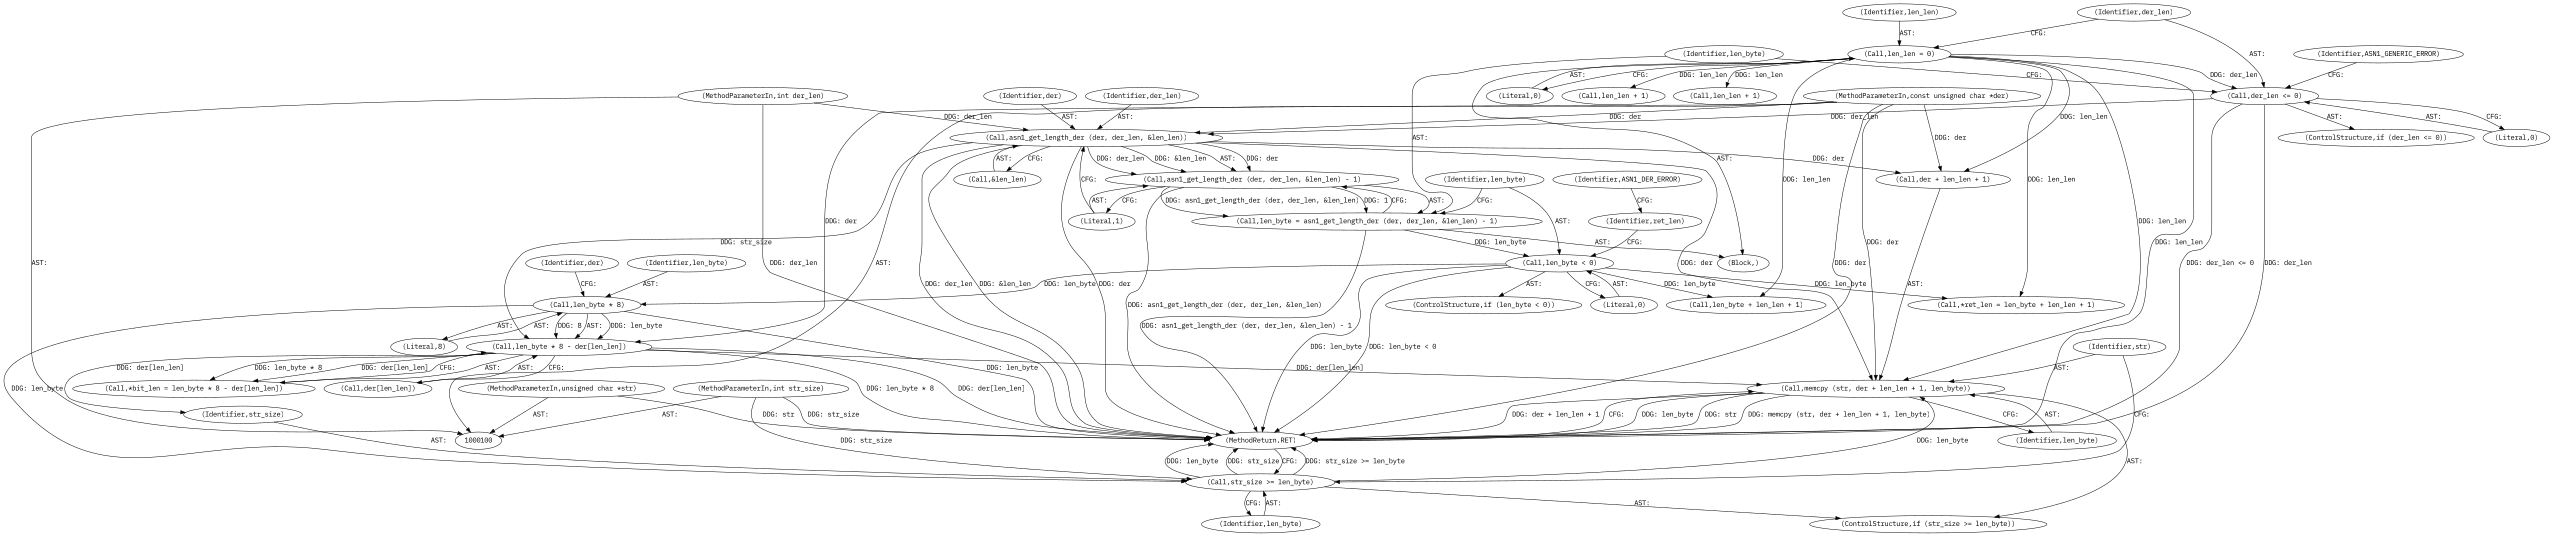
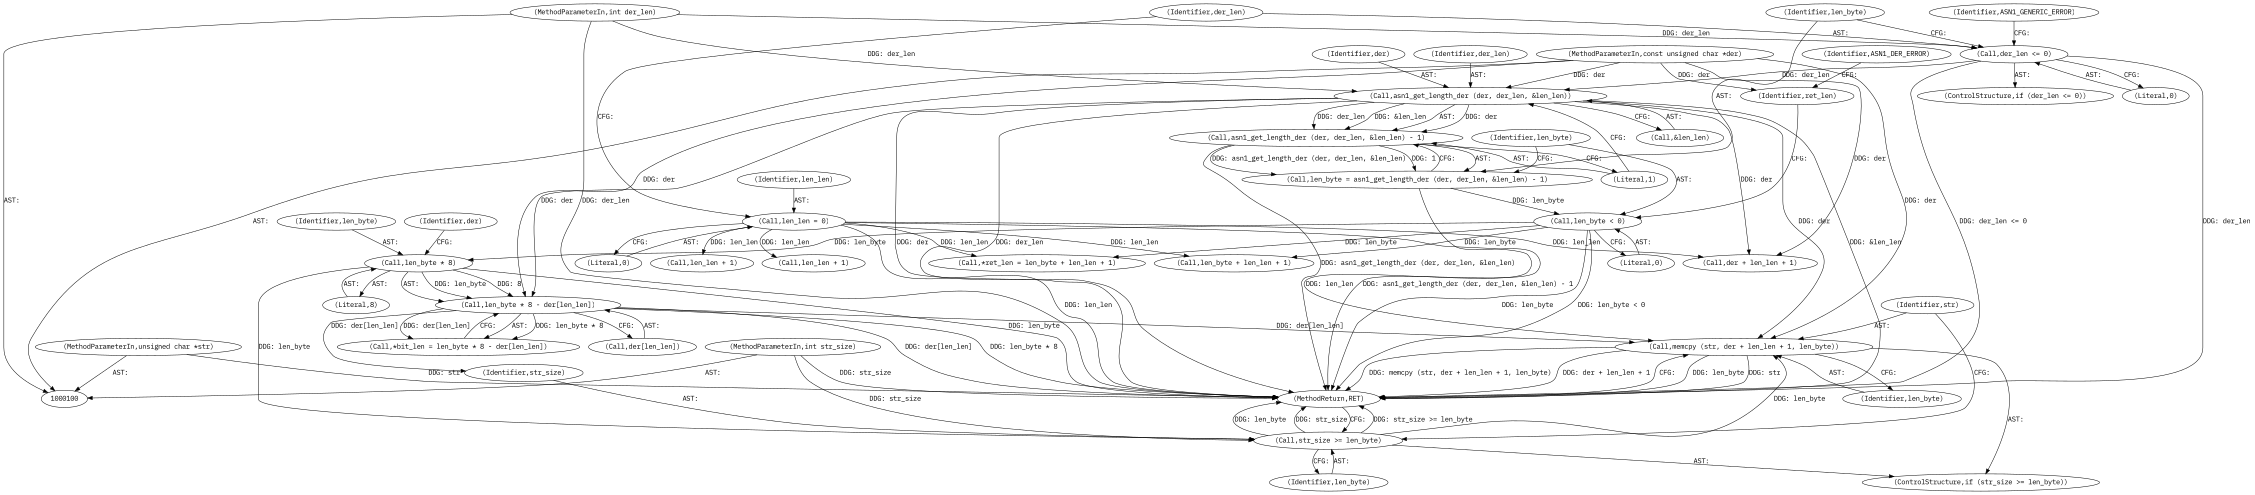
edge "(Call,len_len = 0)" -> "(Call,der_len <= 0)": now "(MethodParameterIn,int der_len)" -> "(Call,der_len <= 0)"
edge "(Call,asn1_get_length_der (der, der_len, &len_len))" -> "(Call,len_byte * 8 - der[len_len])": label "DDG: str_size" -> "DDG: der"
node "(Block,)": removed
edge "(Call,der + len_len + 1)" -> "(Call,memcpy (str, der + len_len + 1, len_byte))": removed, label "AST:"
node "(ControlStructure,if (len_byte < 0))": removed
edge "(MethodParameterIn,const unsigned char *der)" -> "(MethodReturn,RET)": now "(MethodParameterIn,const unsigned char *der)" -> "(Identifier,ret_len)"
